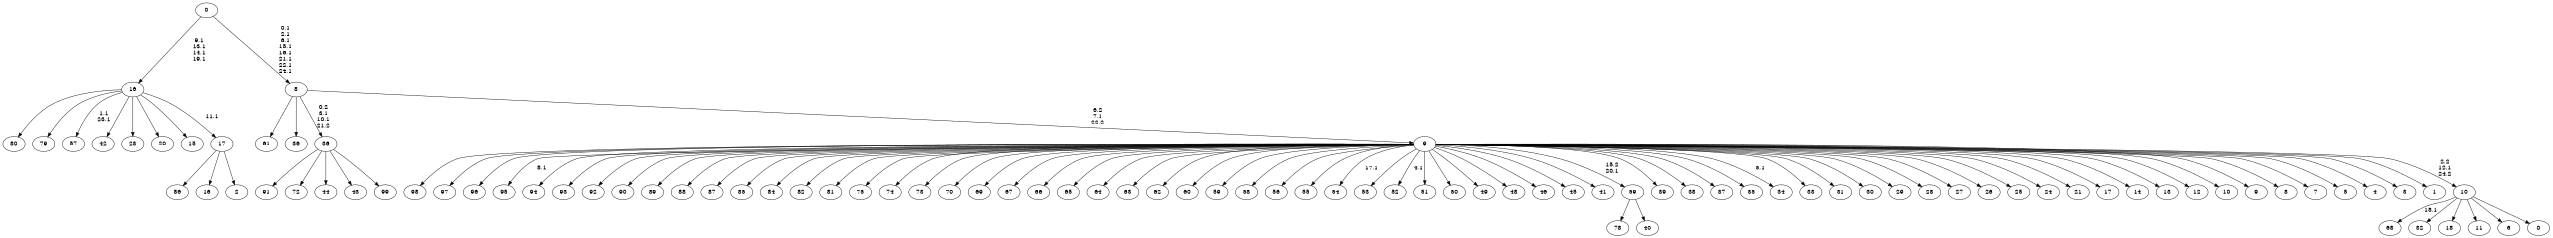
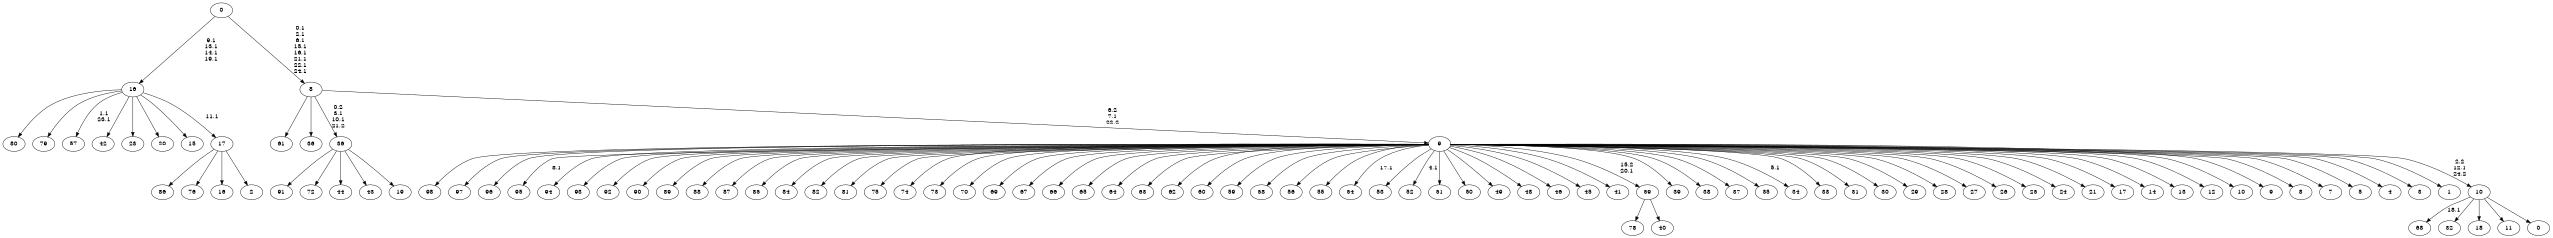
node "76": added
node "99": label "99" -> "19"
node "6": removed
